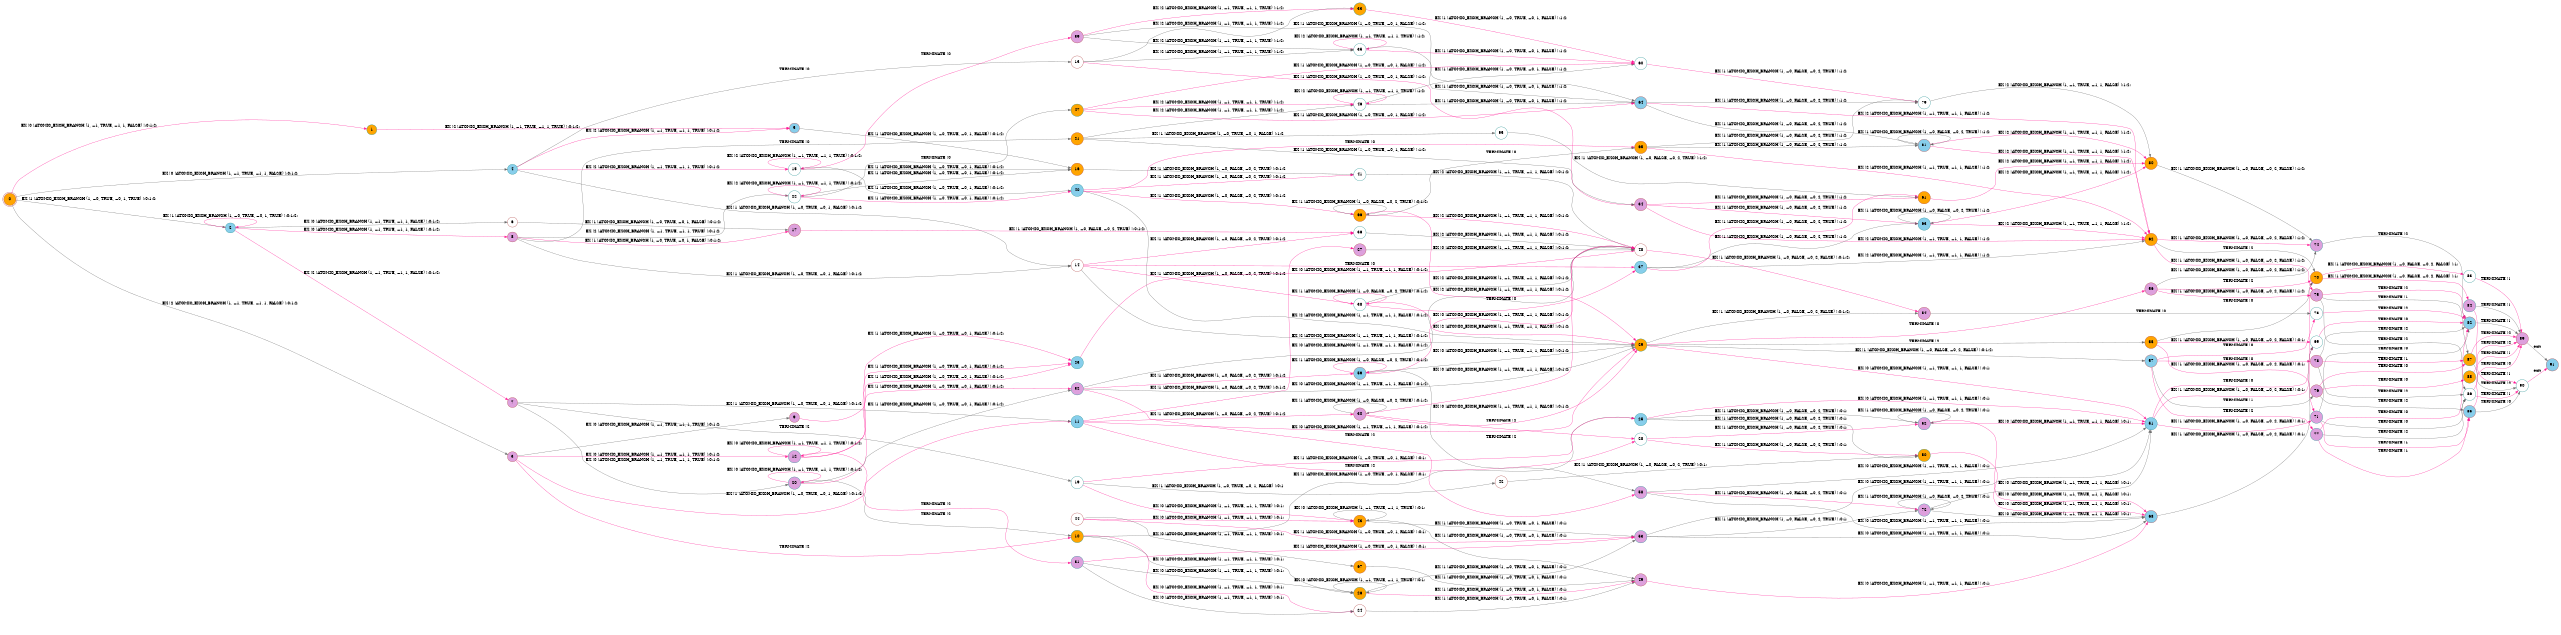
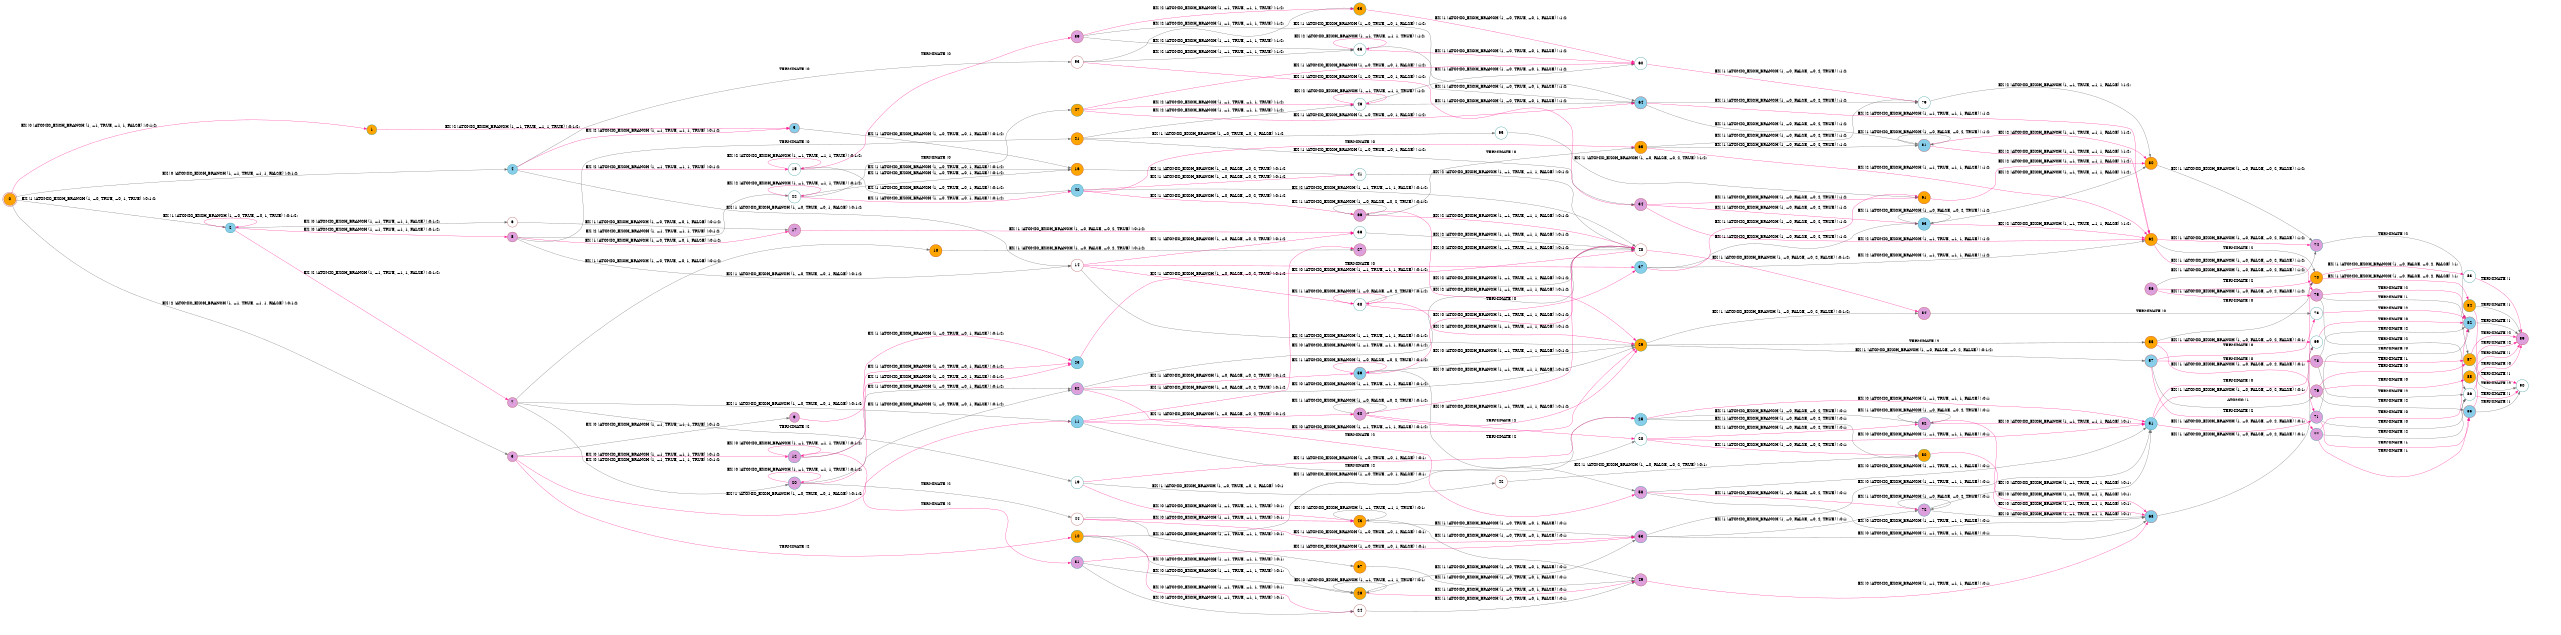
node "13": label "13" -> "93"
edge "63" -> "80": color deeppink -> gray40
node "66": fillcolor orange -> plum
node "18": added
node "84": fillcolor plum -> orange
edge "40" -> "29": now "40" -> "48"
edge "29" -> "56": removed, label "TERMINATE !0"
node "91": removed
edge "29" -> "51": now "28" -> "51"
edge "12" -> "32": color deeppink -> gray40
edge "57" -> "76": label "TERMINATE !1" -> "ATOMIC !1"
edge "85" -> "90": label "TERMINATE !0" -> "TERMINATE !1"
edge "11" -> "28": color deeppink -> gray40
edge "20" -> "10": now "20" -> "44"
